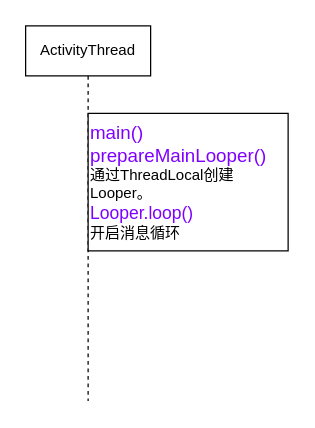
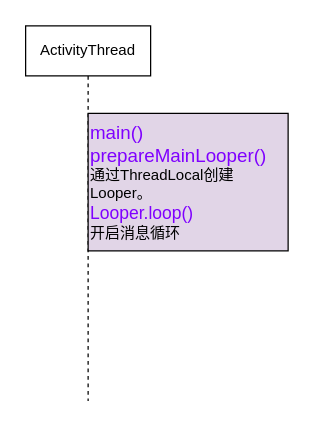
node "main() prepareMainLooper() 通过ThreadLocal创建Looper。 Looper.loop() 开启消息循环": fillcolor #ffffff -> #e1d5e7
